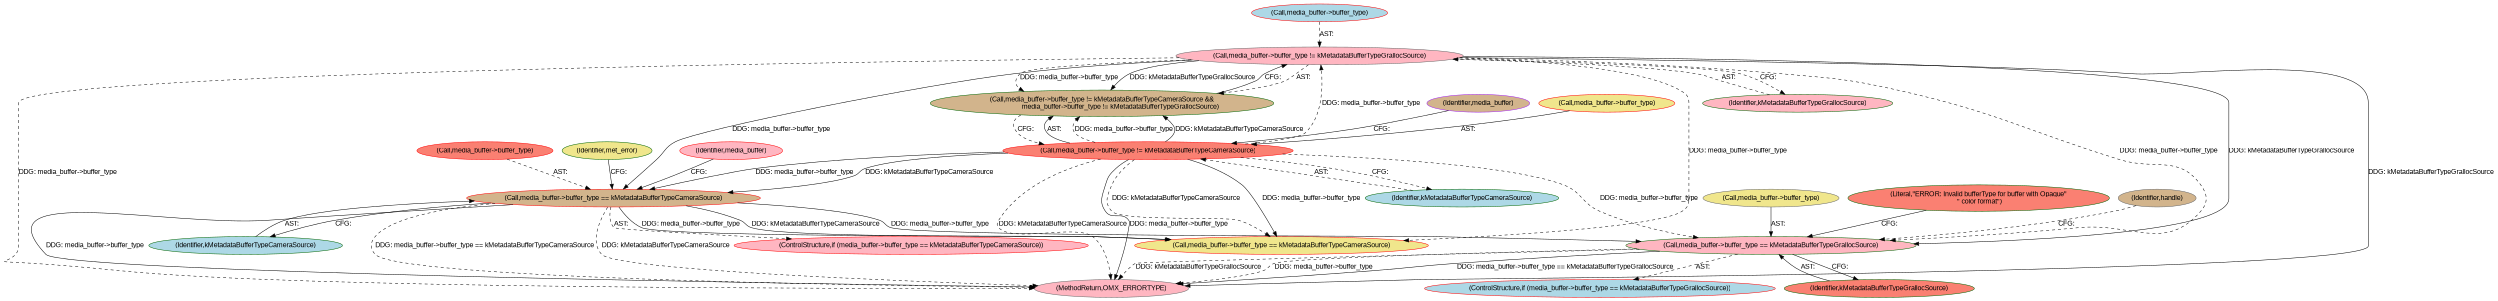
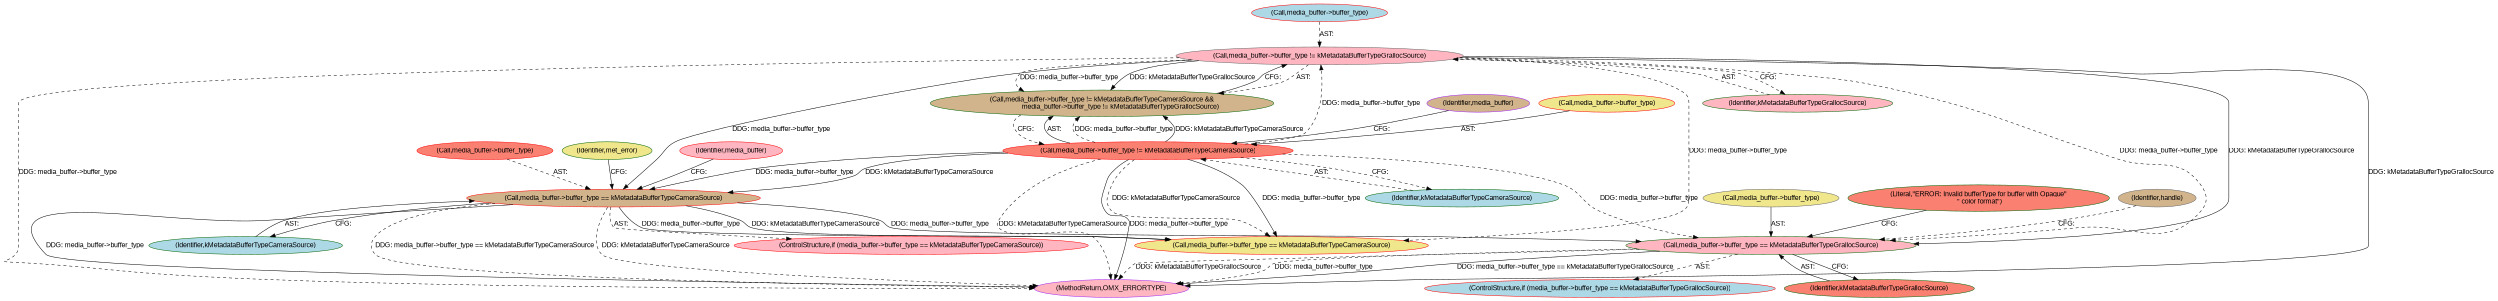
node "(MethodReturn,OMX_ERRORTYPE)": color gray40 -> purple
